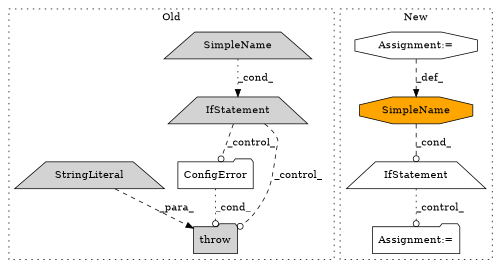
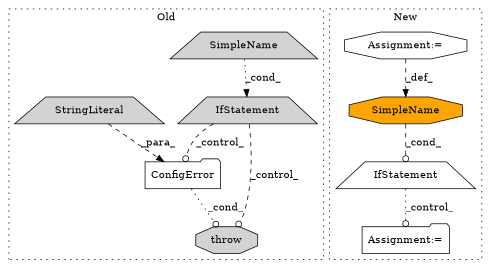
edge "StringLiteral" -> "throw": now "StringLiteral" -> "ConfigError"
node "throw": shape folder -> octagon
